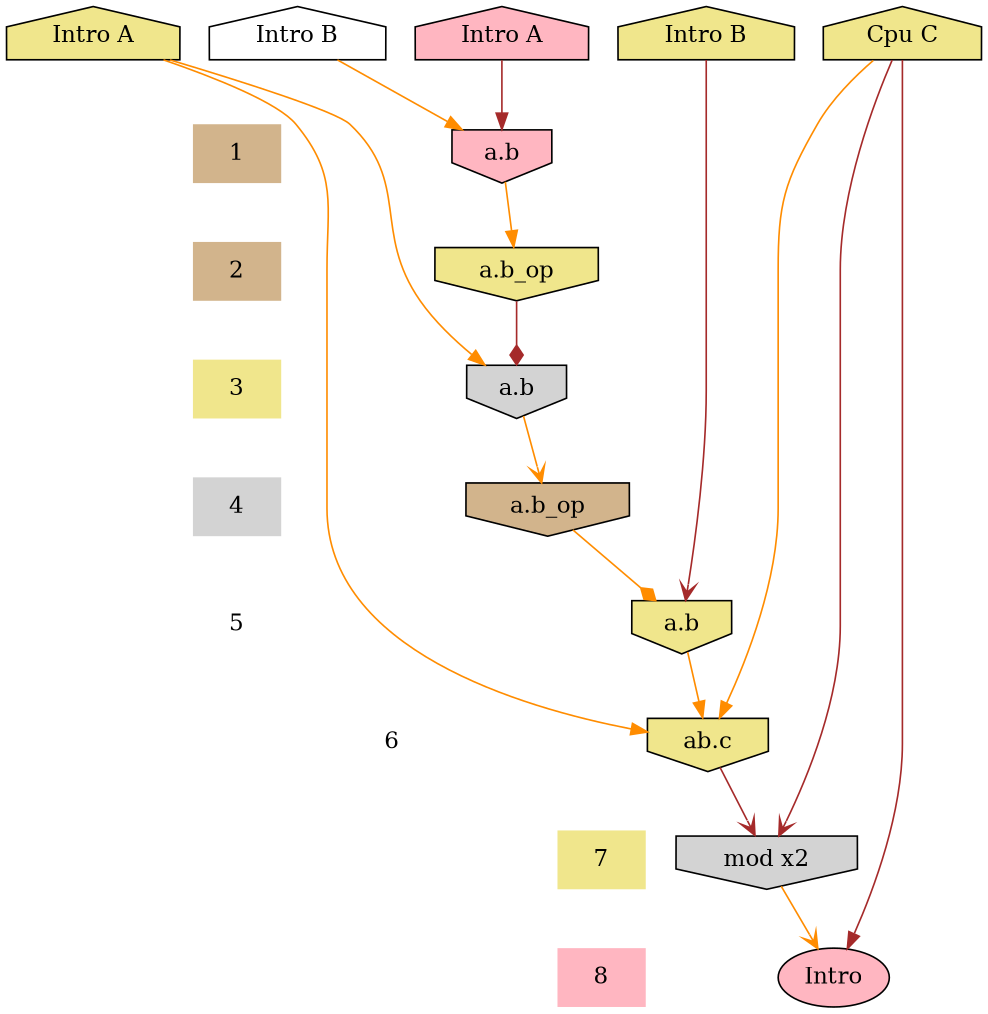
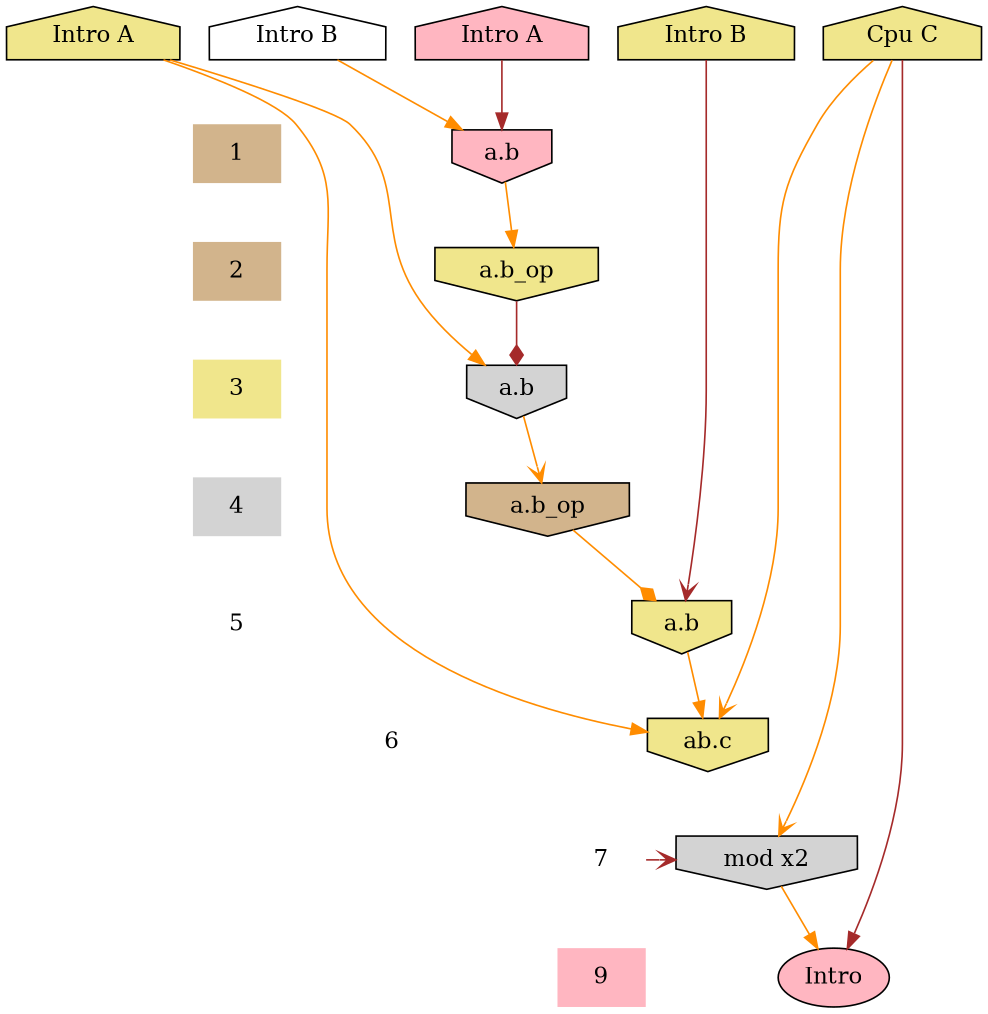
edge "Cpu C" -> "ab.c": arrowhead normal -> vee
edge "Cpu C" -> "mod x2": color brown -> darkorange
edge "ab.c" -> "mod x2": now "7" -> "mod x2"
node "7": fillcolor khaki -> white
edge "mod x2" -> "Intro": arrowhead vee -> normal
node "8": label "8" -> "9"
